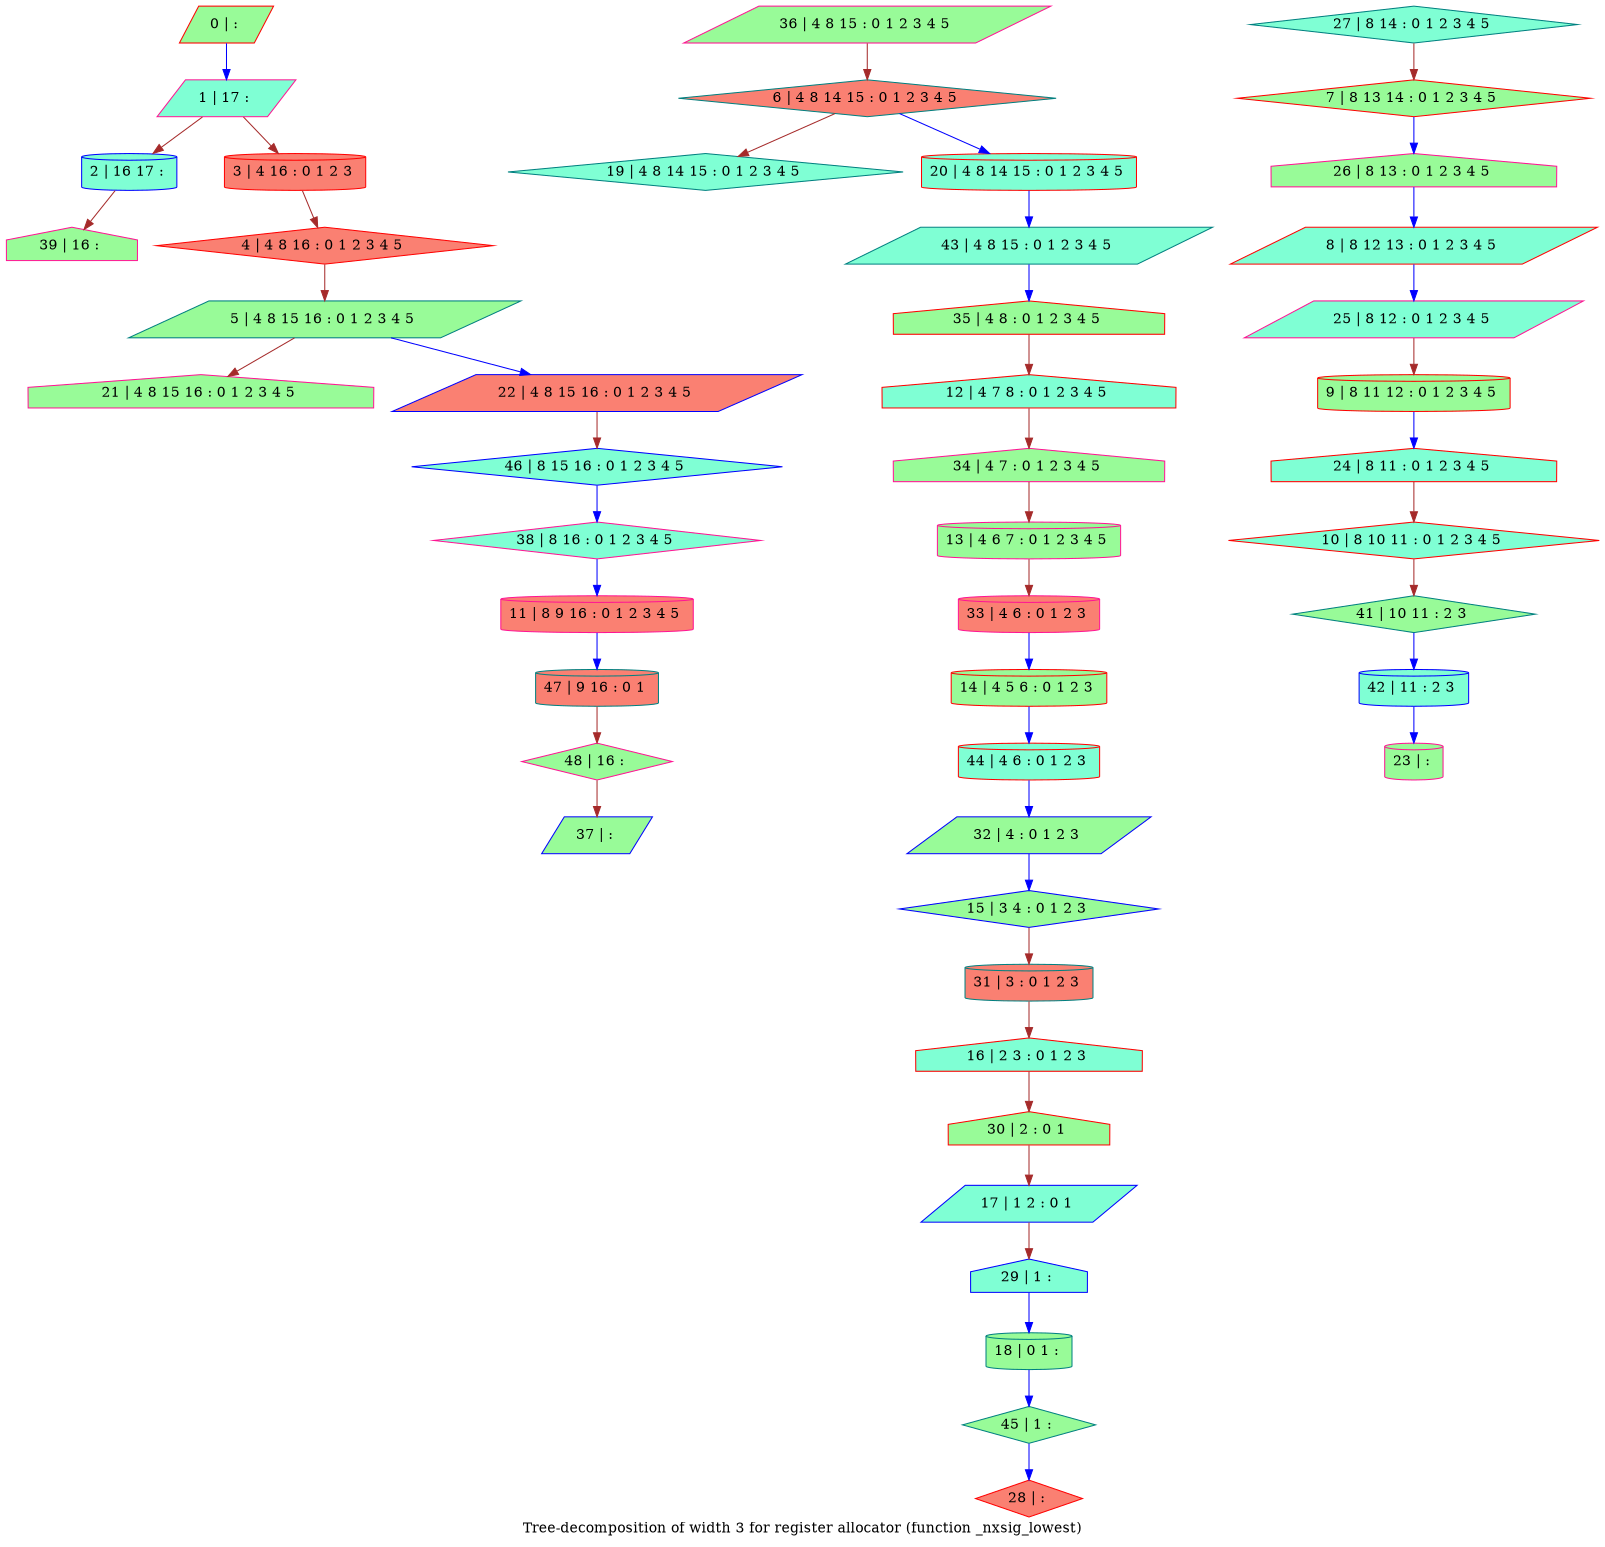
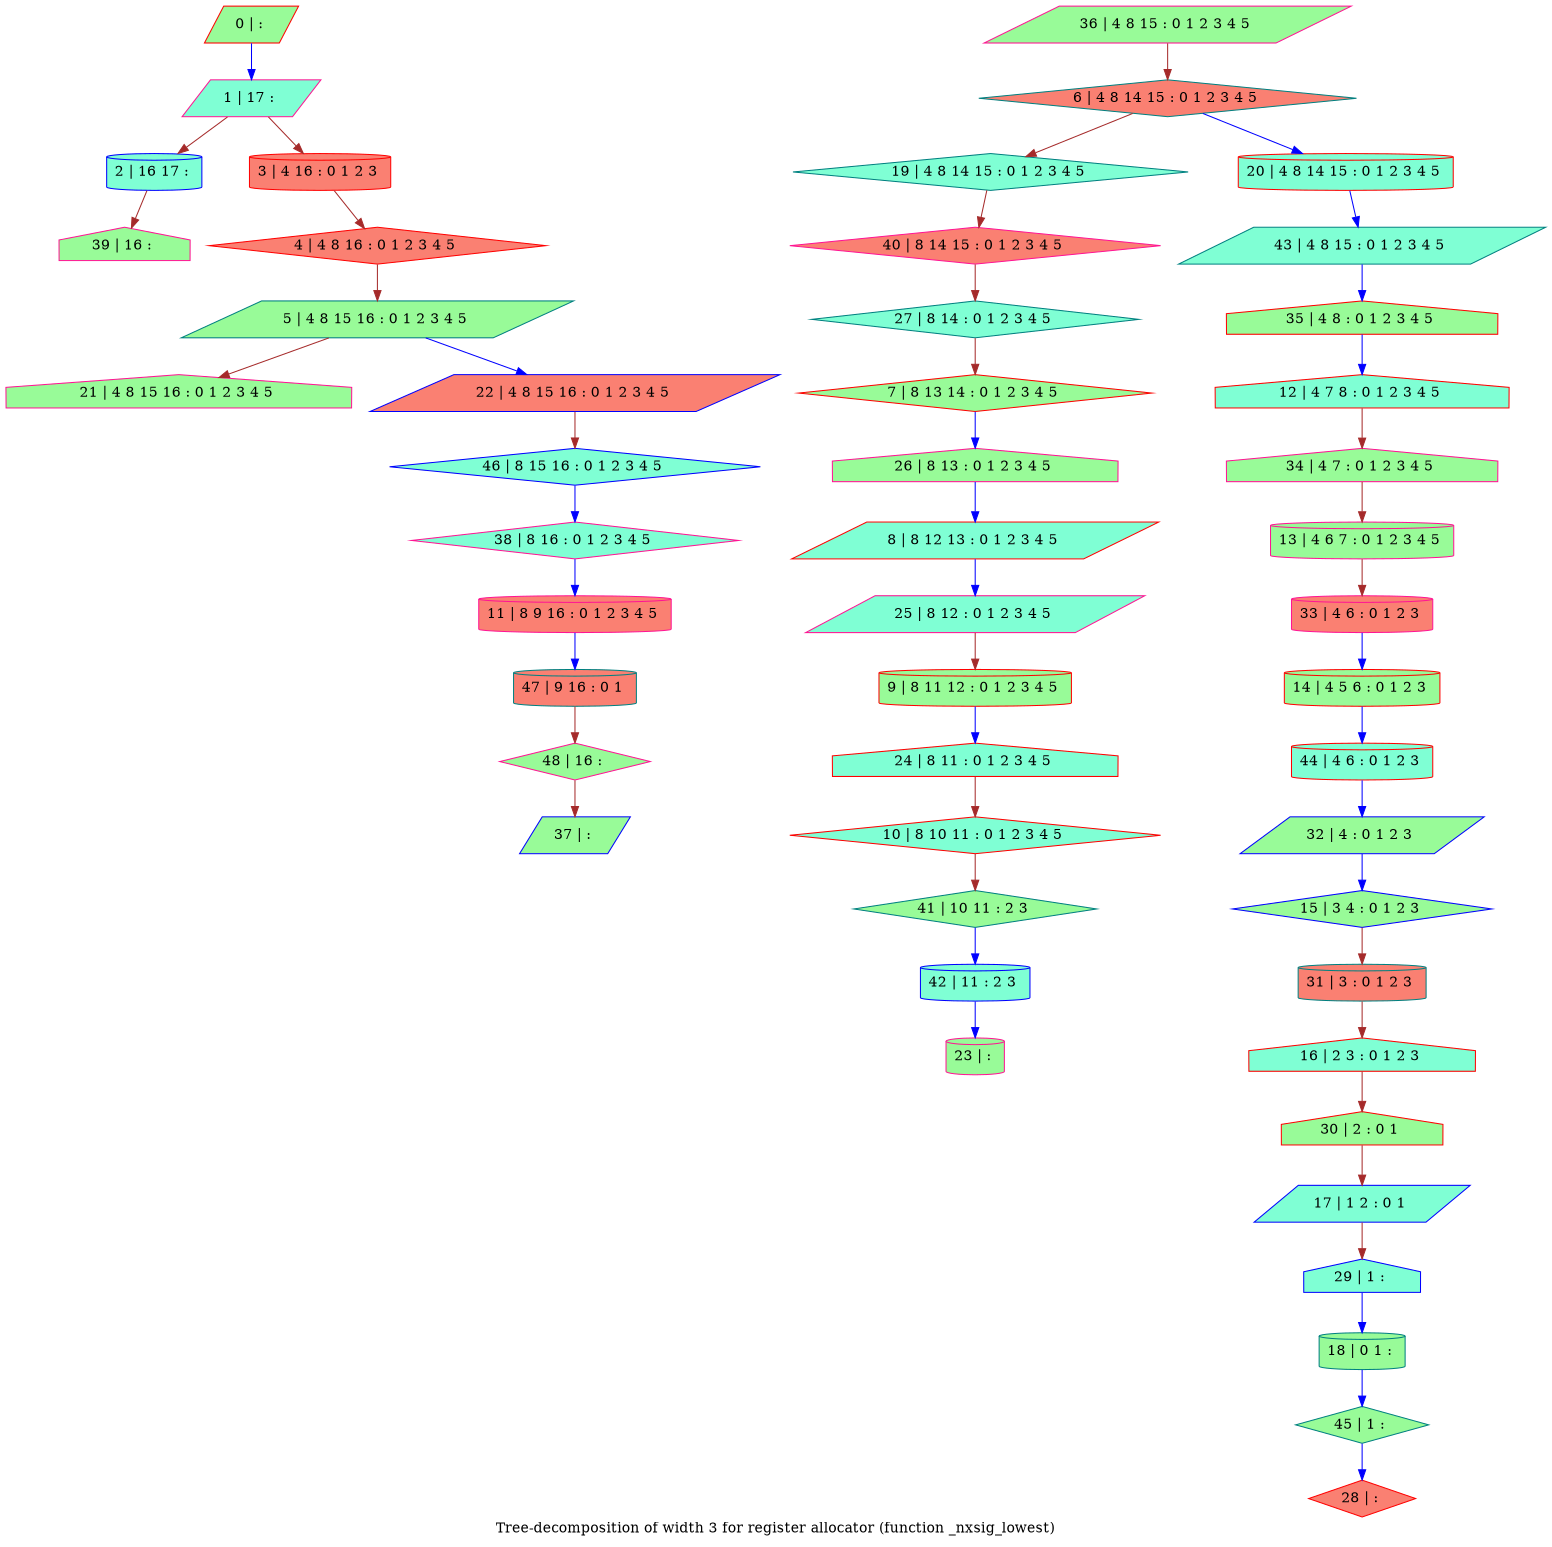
node "40 | 8 14 15 : 0 1 2 3 4 5": added
edge "35 | 4 8 : 0 1 2 3 4 5" -> "12 | 4 7 8 : 0 1 2 3 4 5": color brown -> blue
